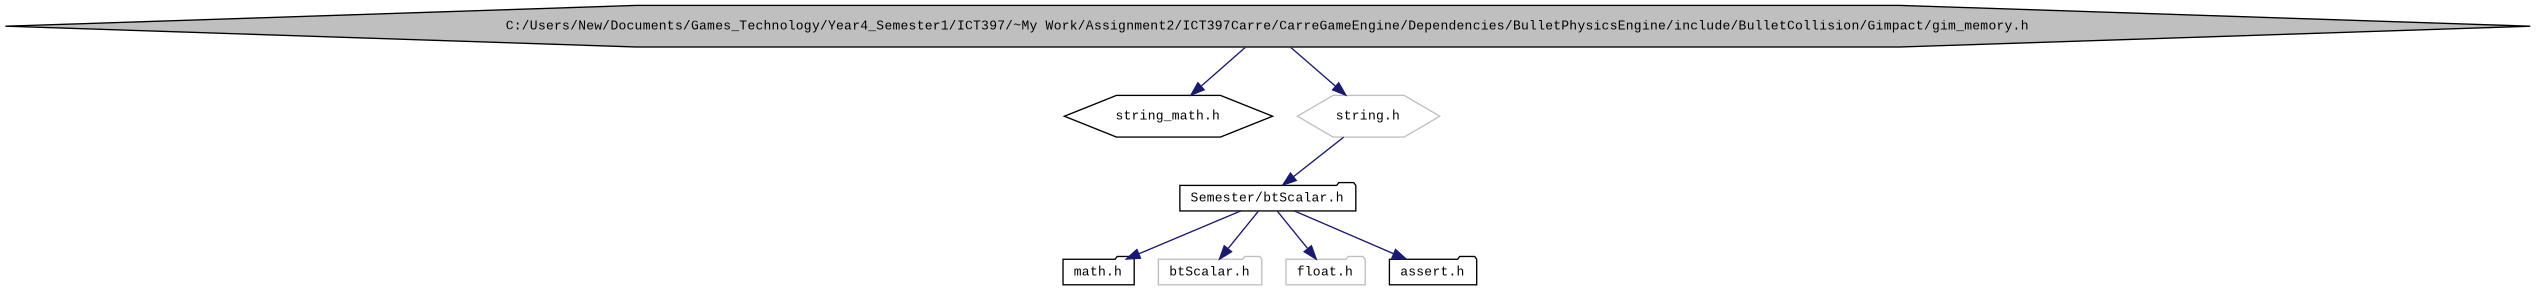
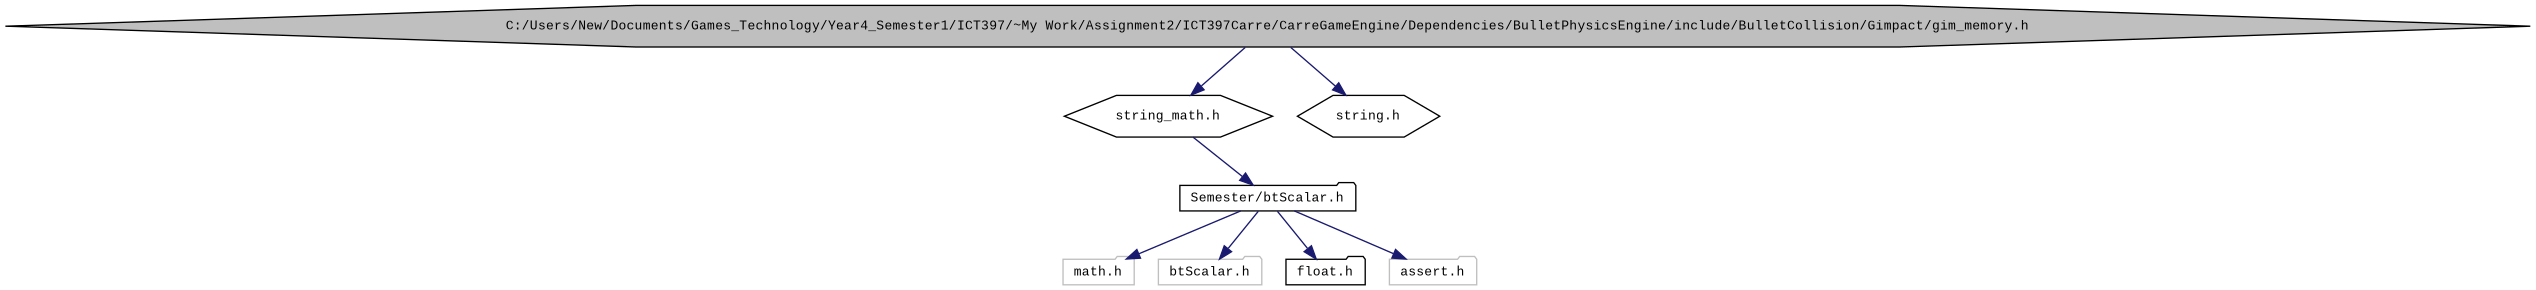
node "string.h": color grey75 -> black
edge "string.h" -> "Semester/btScalar.h": now "string_math.h" -> "Semester/btScalar.h"
node "math.h": color black -> grey75
node "float.h": color grey75 -> black
node "assert.h": color black -> grey75
